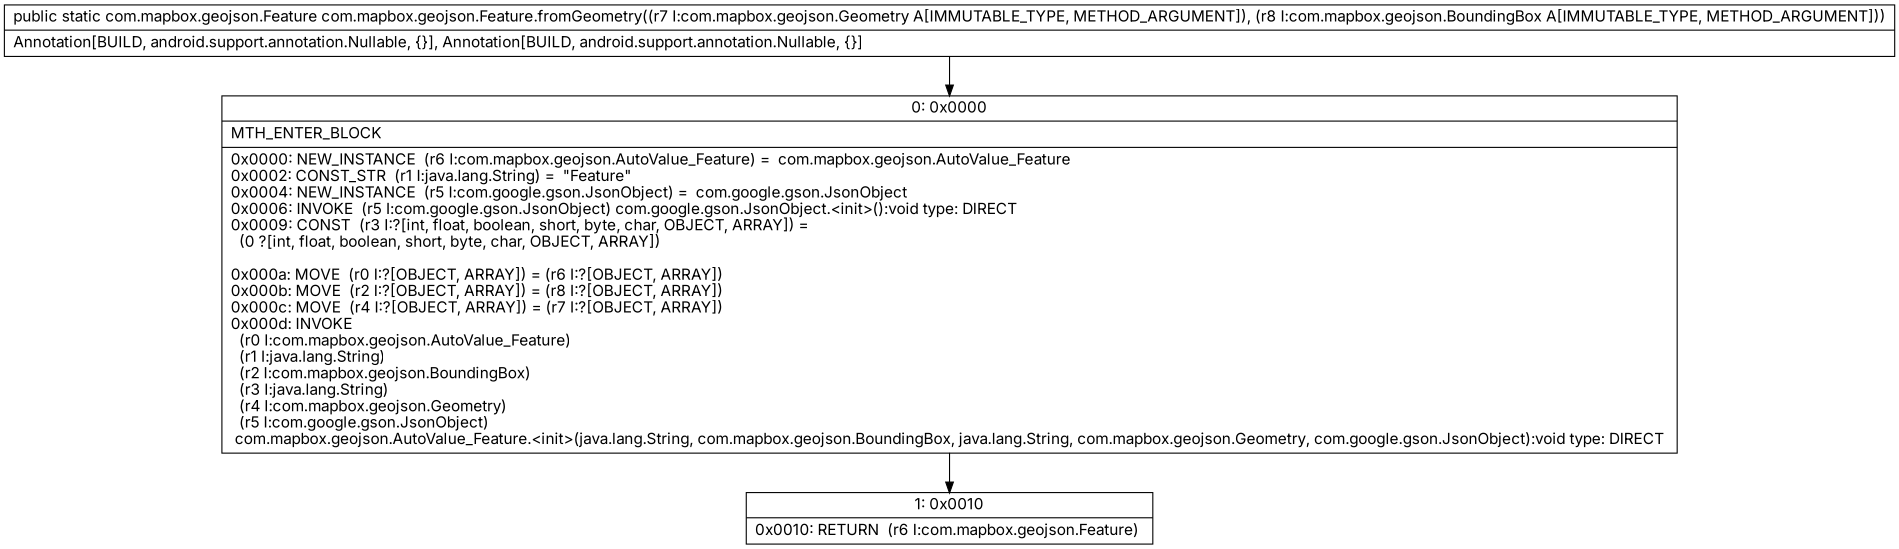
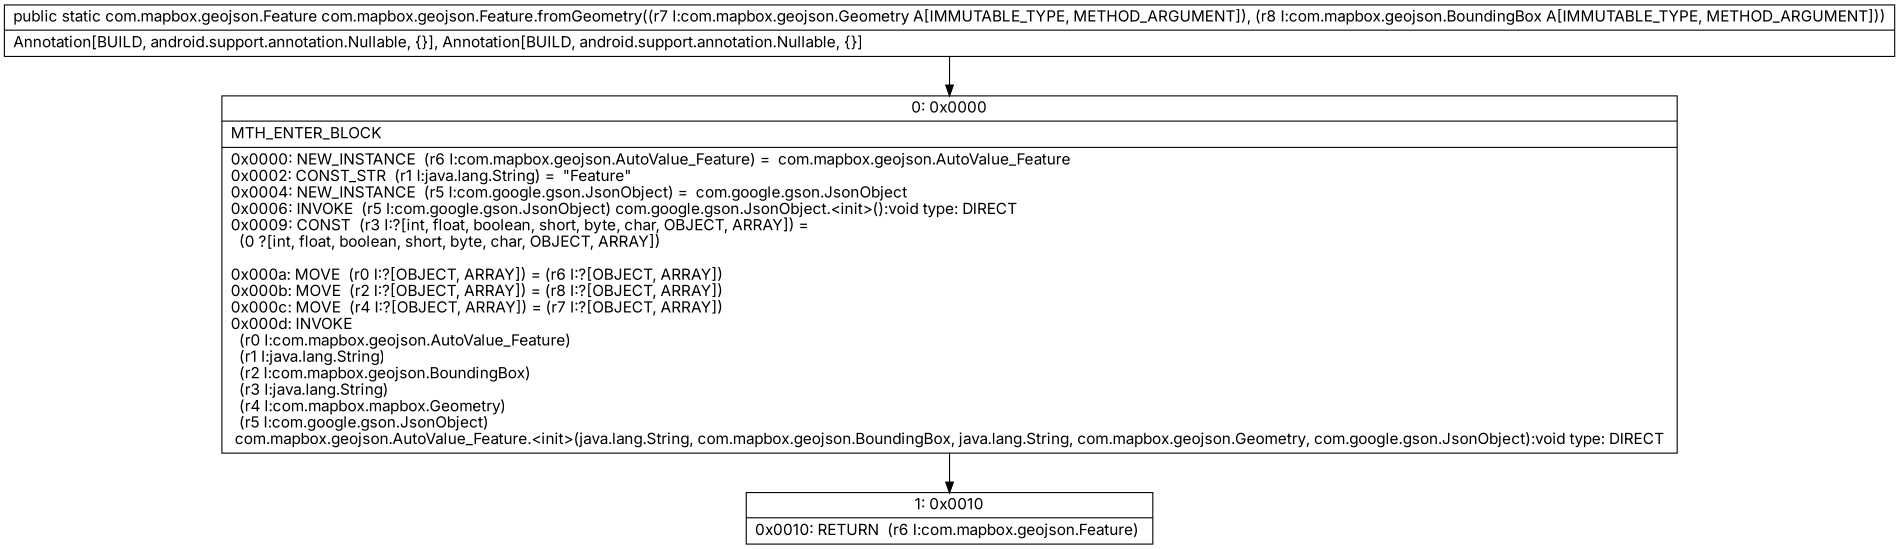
node "0: 0x0000": text "(r4 I:com.mapbox.geojson.Geometry)" -> "(r4 I:com.mapbox.mapbox.Geometry)"
